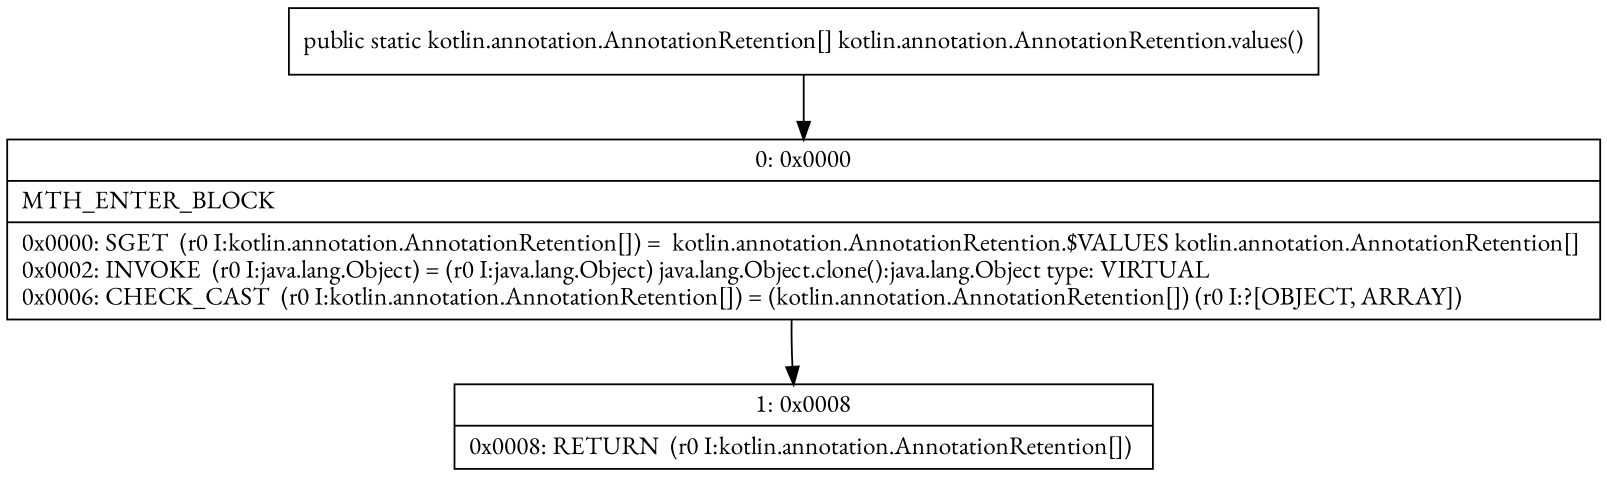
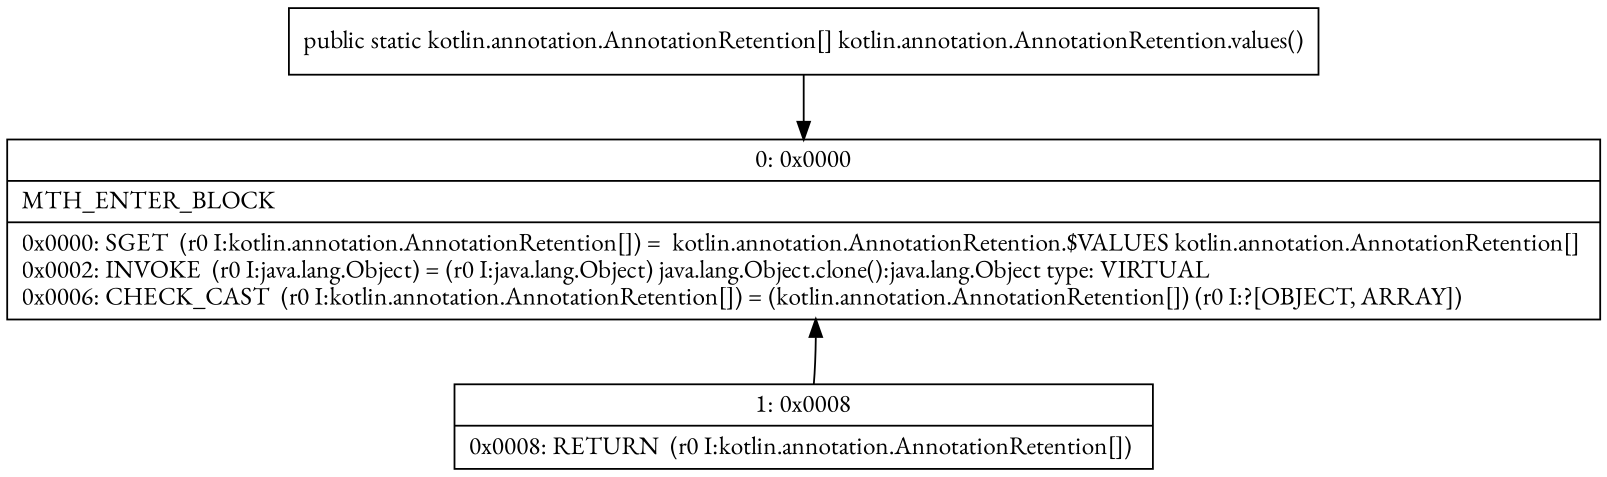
edge "0: 0x0000" -> "1: 0x0008": reversed
